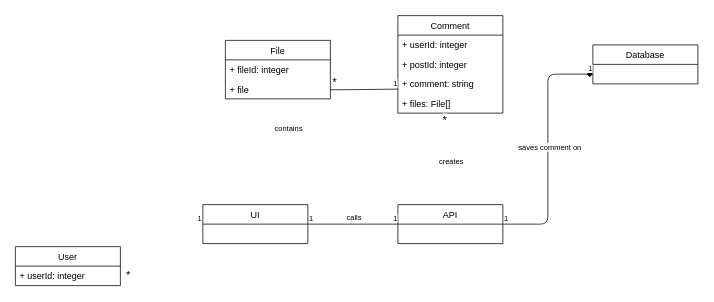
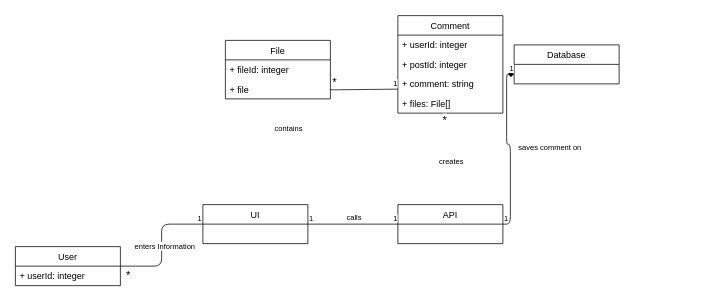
node "Database": moved (645, 64) -> (567, 64)
edge "UI" -- "User": added, label "enters Information"
